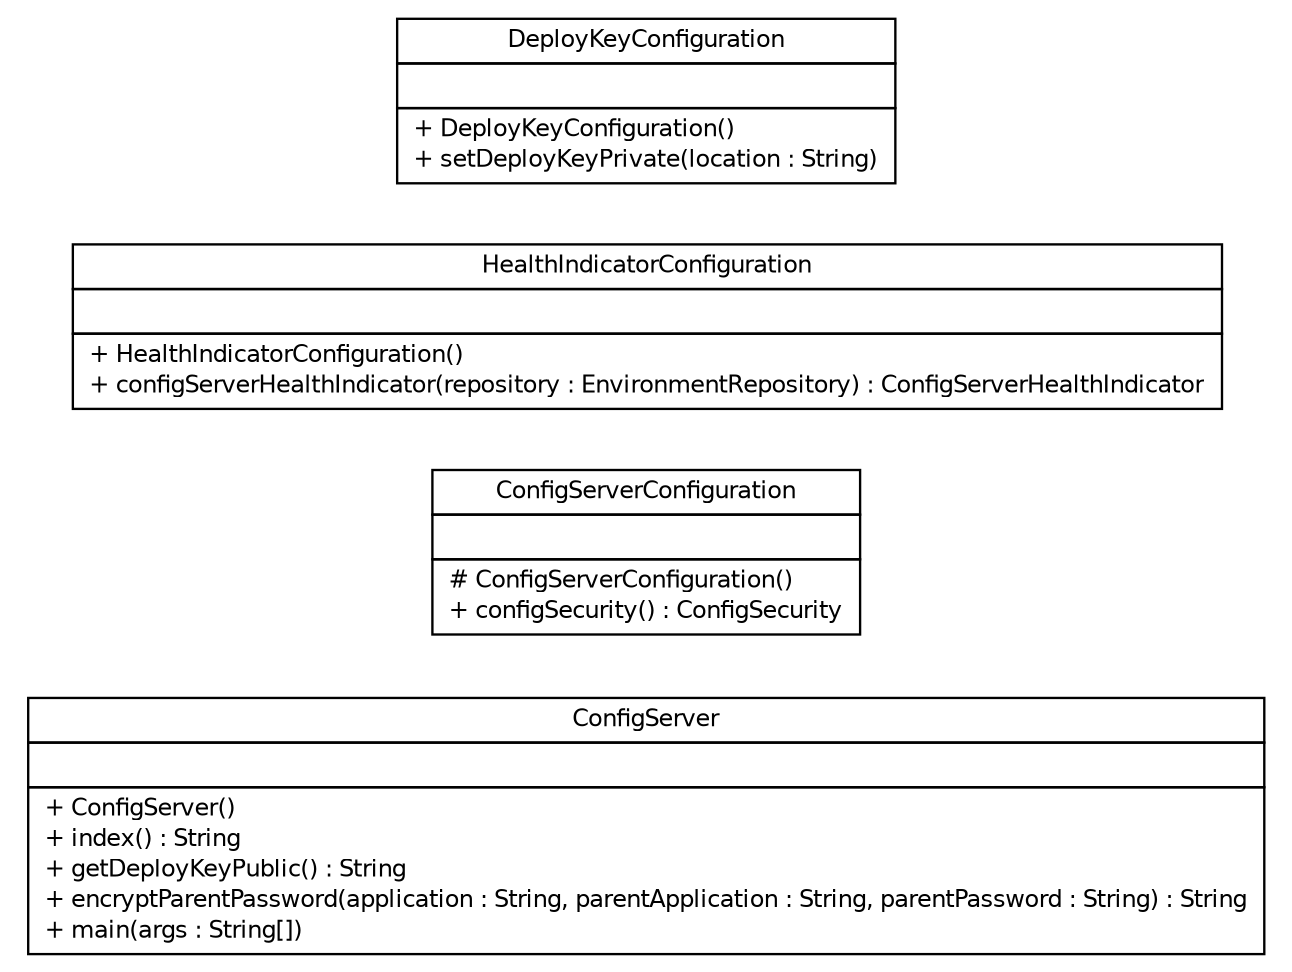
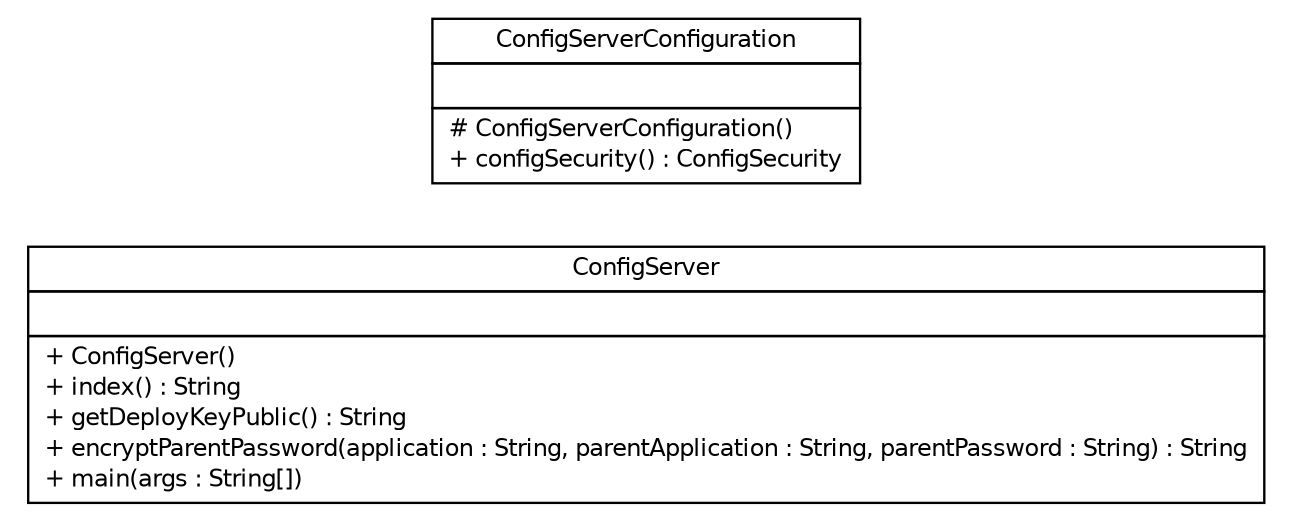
node "DeployKeyConfiguration": removed
node "HealthIndicatorConfiguration": removed
